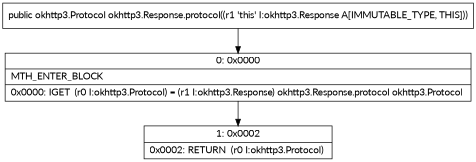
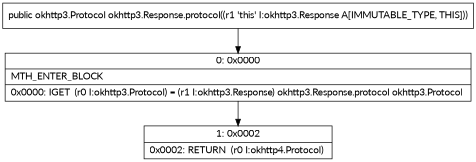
node "1: 0x0002": text "0x0002: RETURN  (r0 I:okhttp3.Protocol)" -> "0x0002: RETURN  (r0 I:okhttp4.Protocol)"
